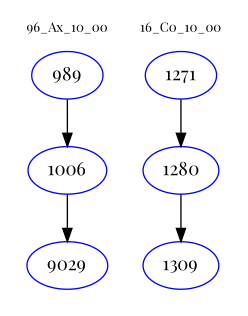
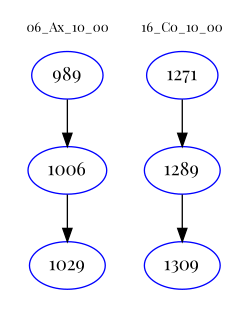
cluster "96_Ax_10_00": label "96_Ax_10_00" -> "06_Ax_10_00"
node "1280": label "1280" -> "1289"
node "9029": label "9029" -> "1029"
